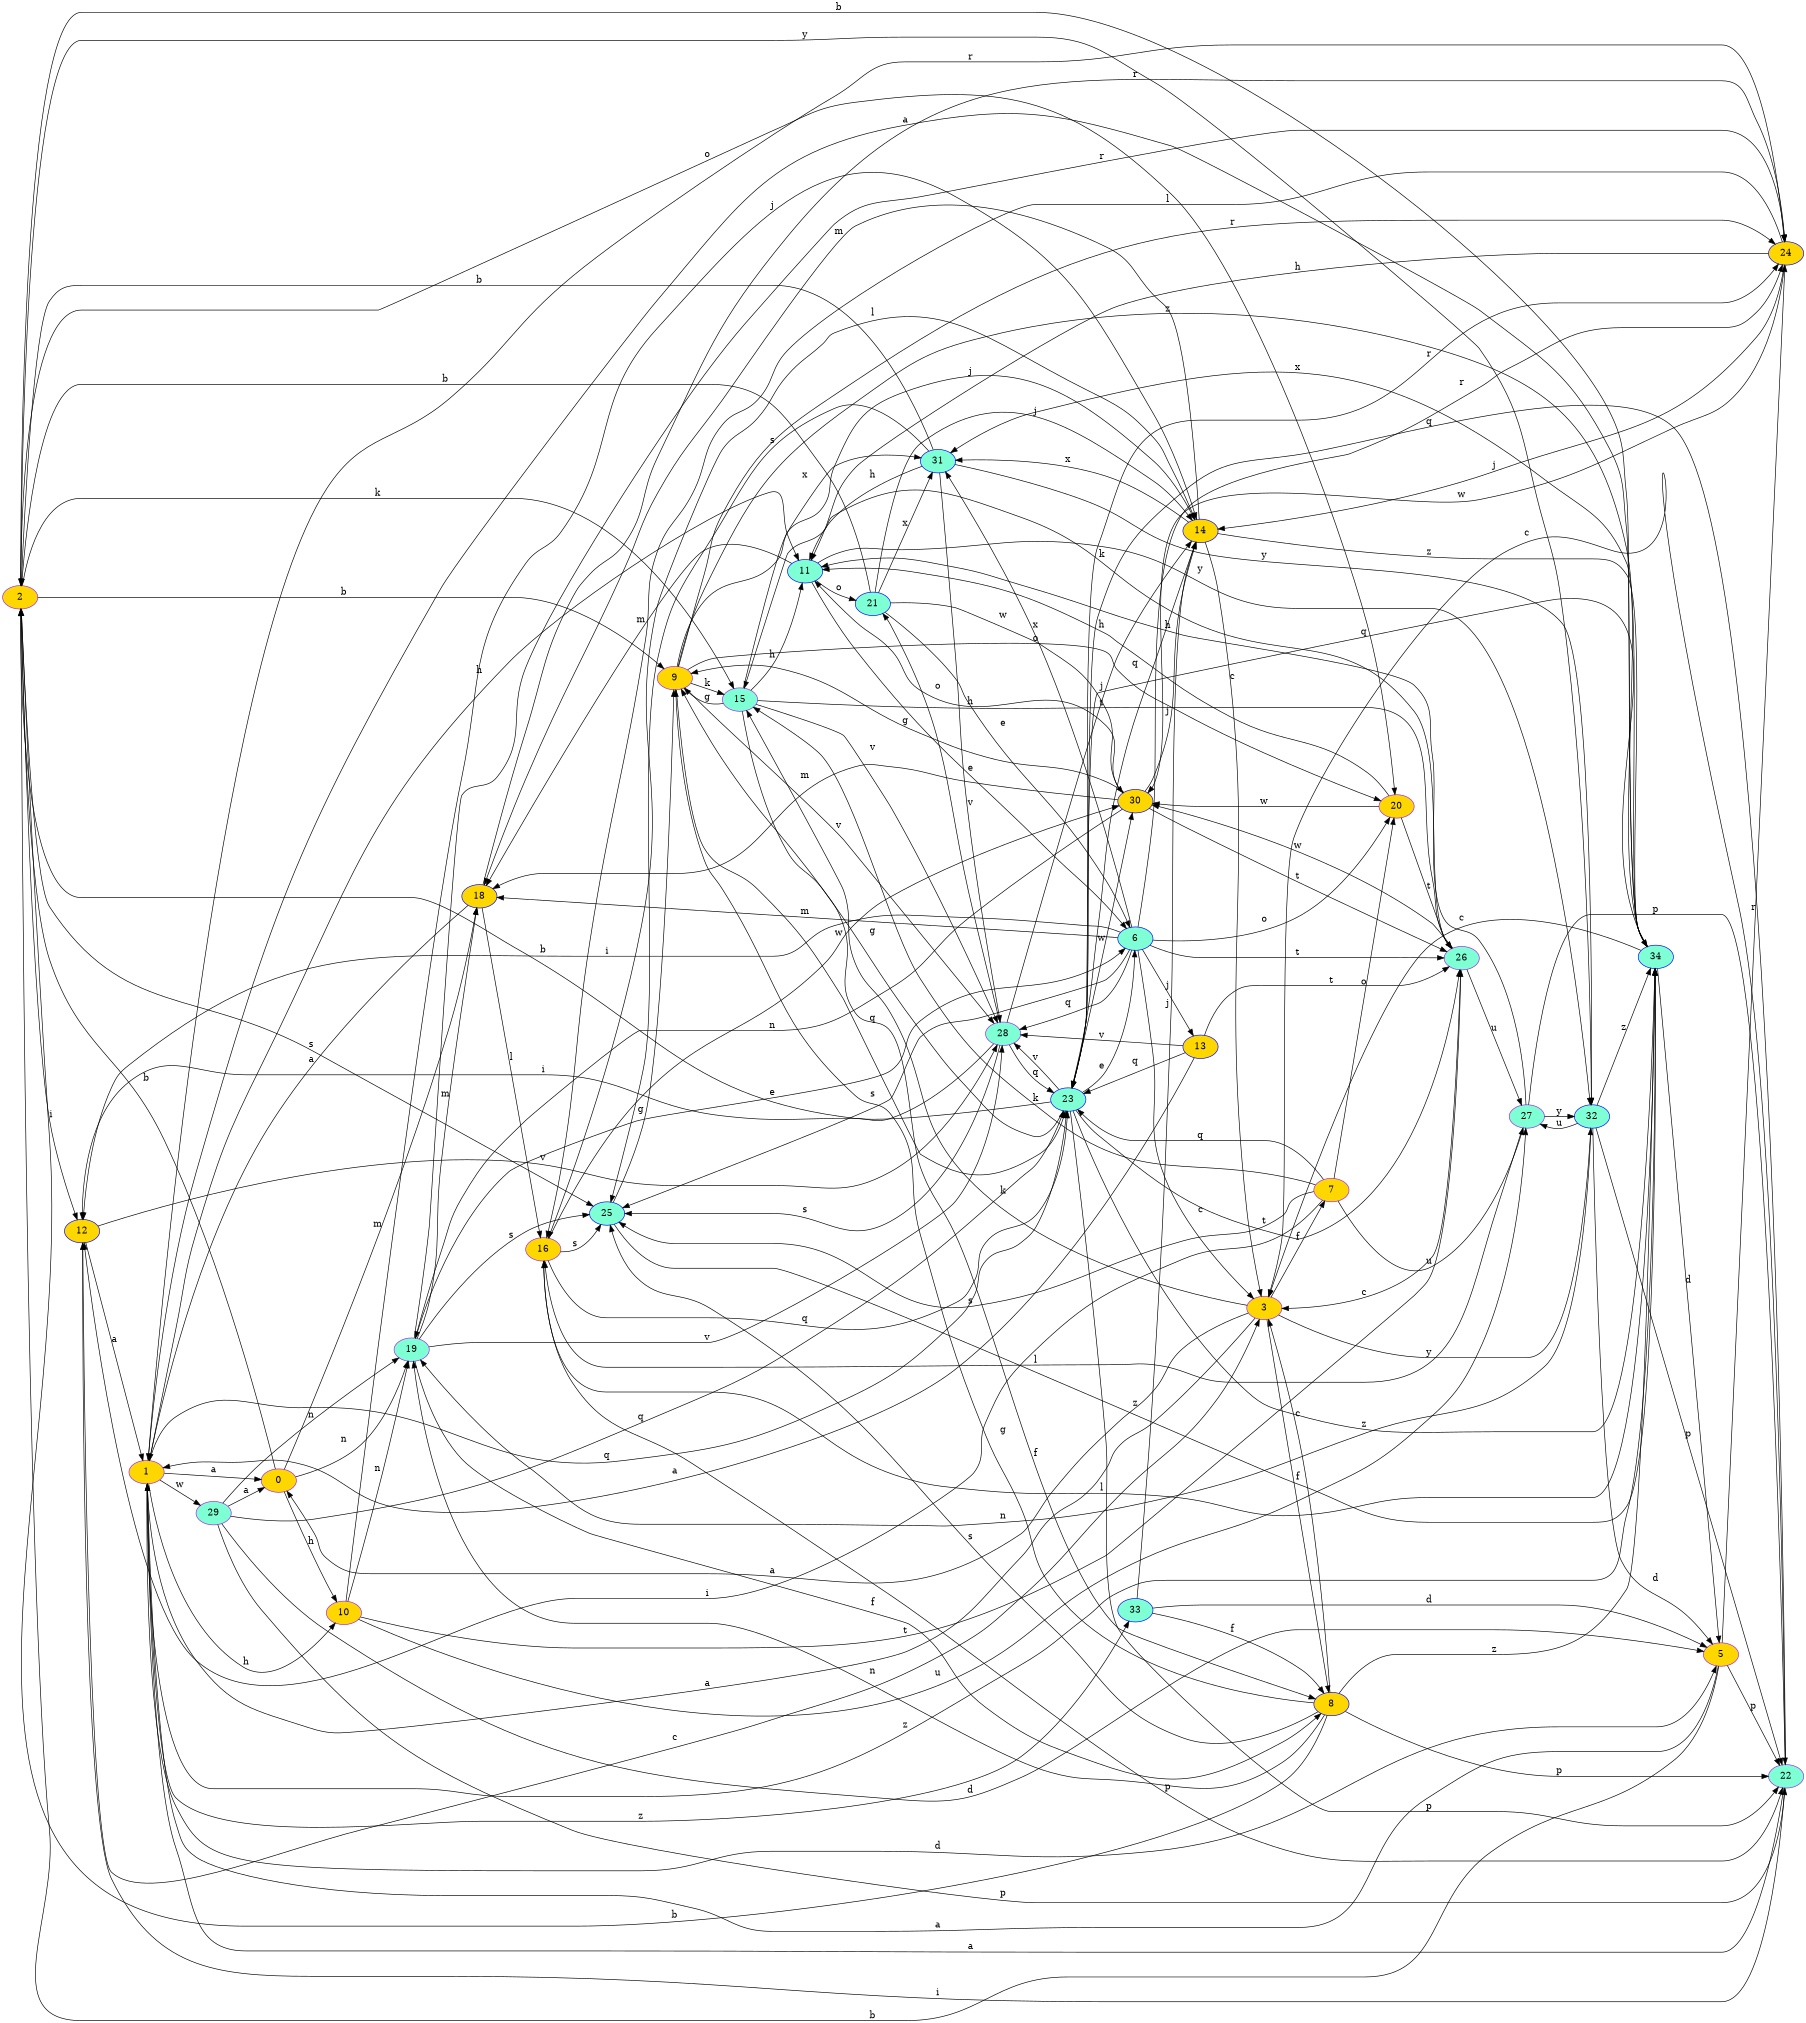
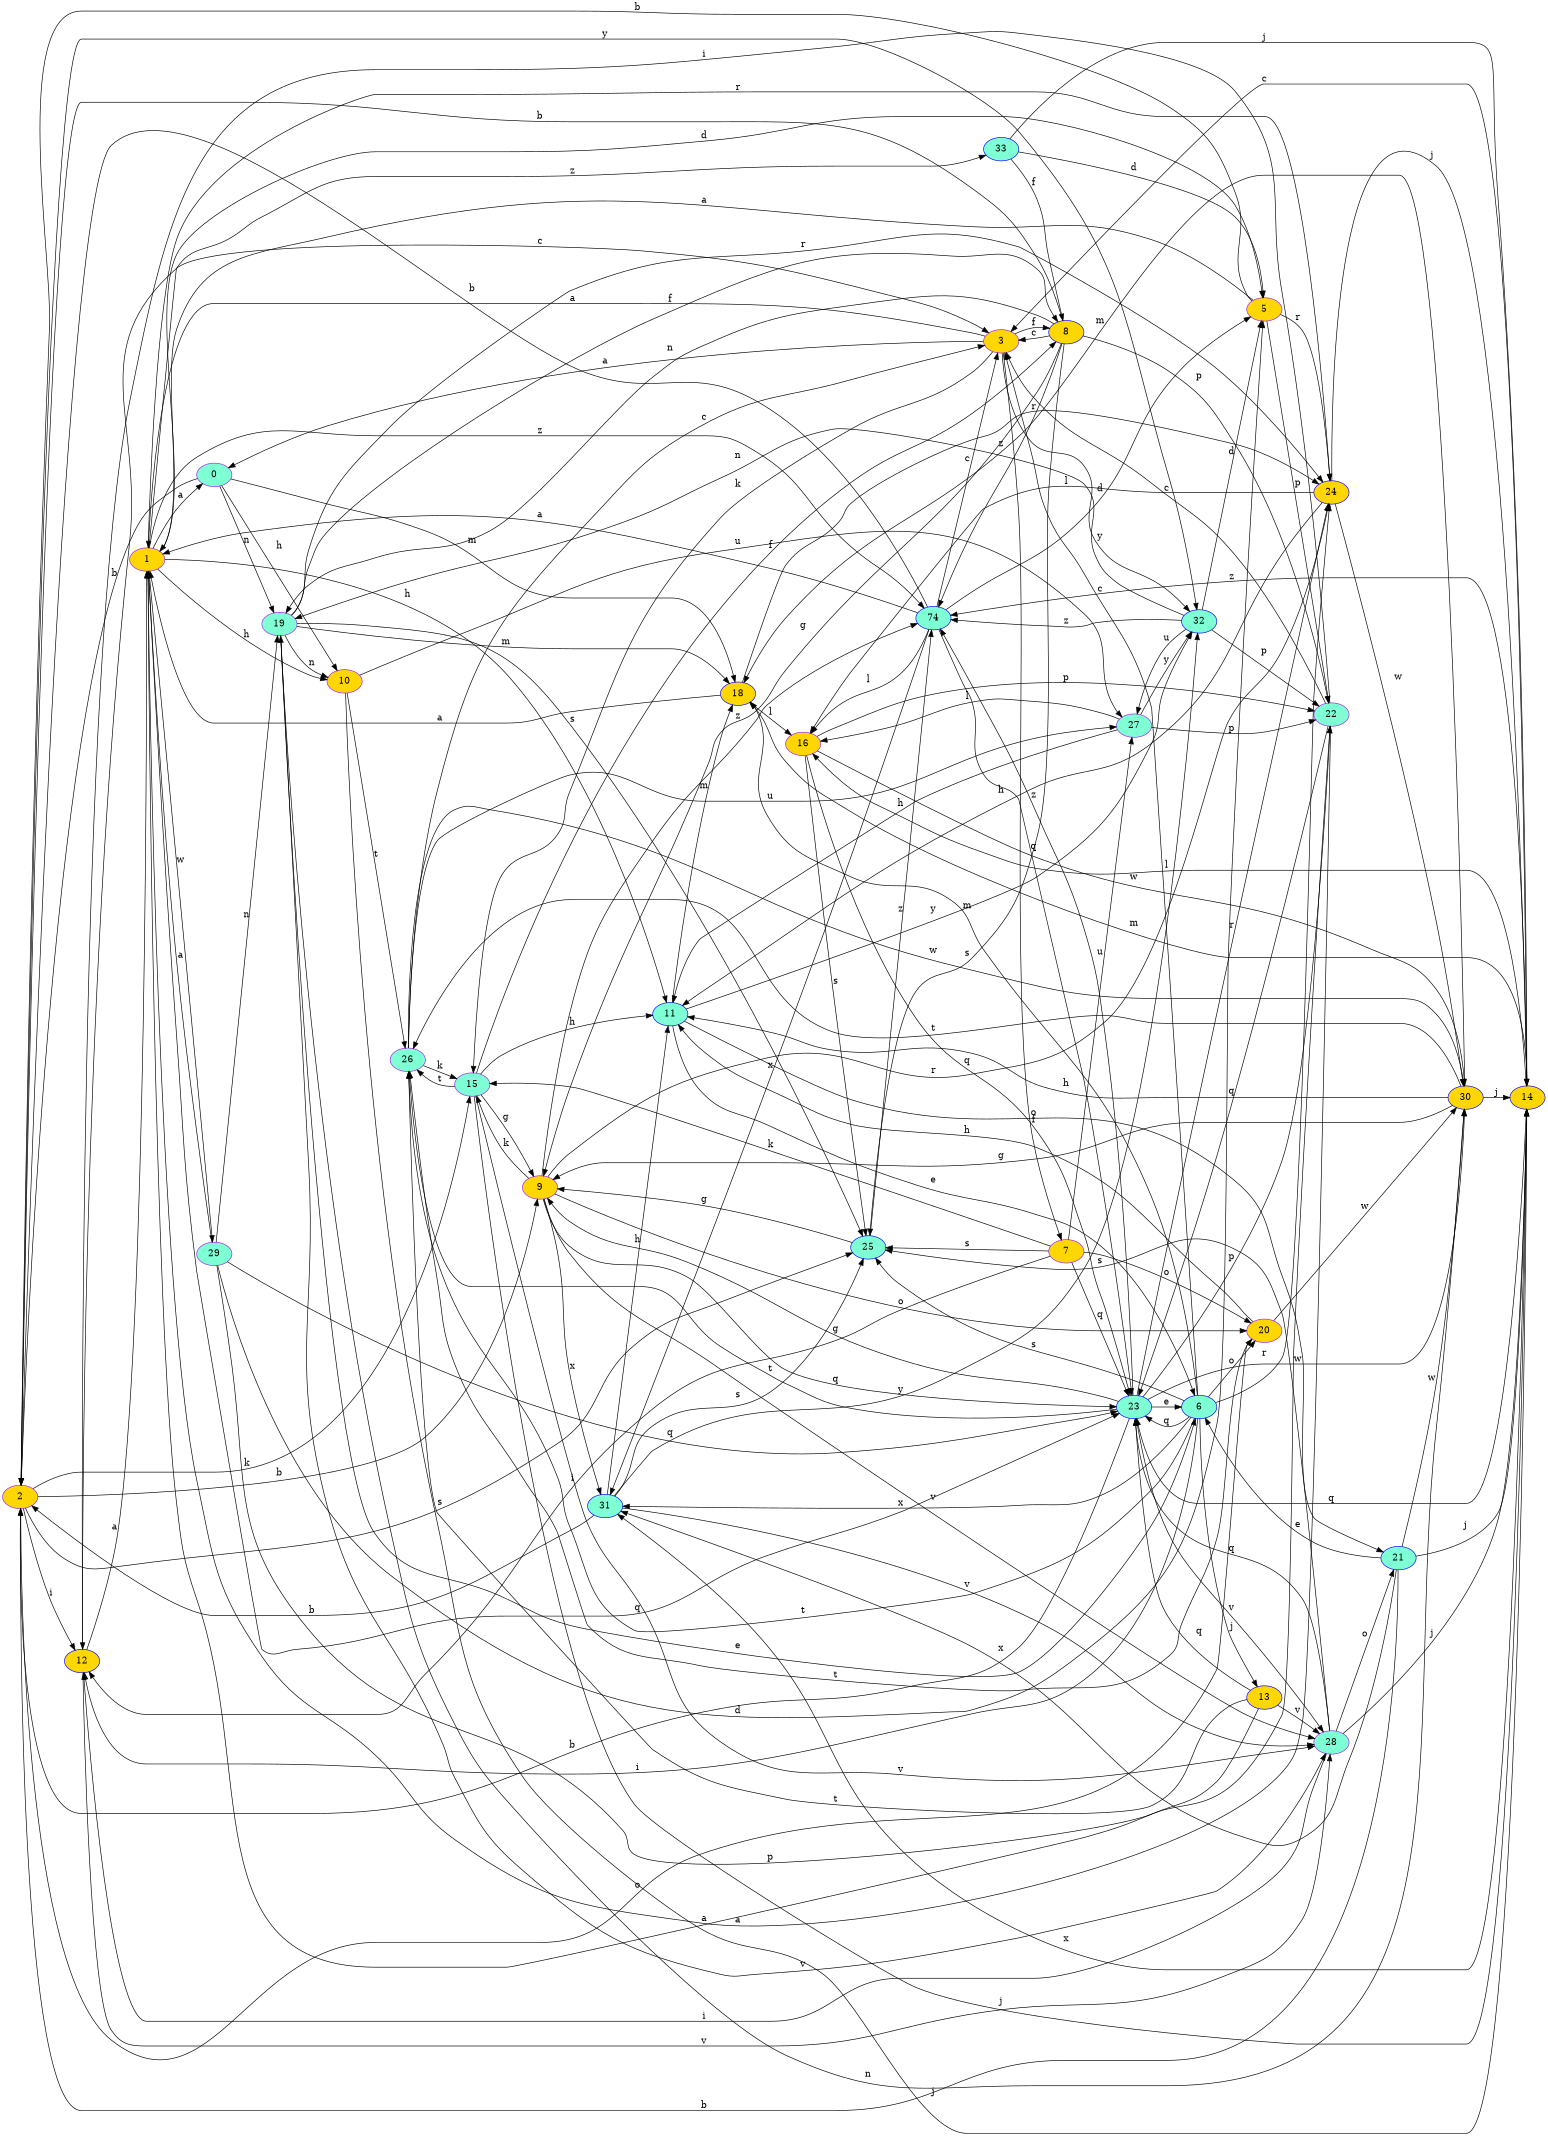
node "34": label "34" -> "74"
edge "6" -> "28": now "6" -> "23"
node "0": fillcolor gold -> aquamarine
edge "10" -> "19": reversed
edge "29" -> "0": now "29" -> "1"
